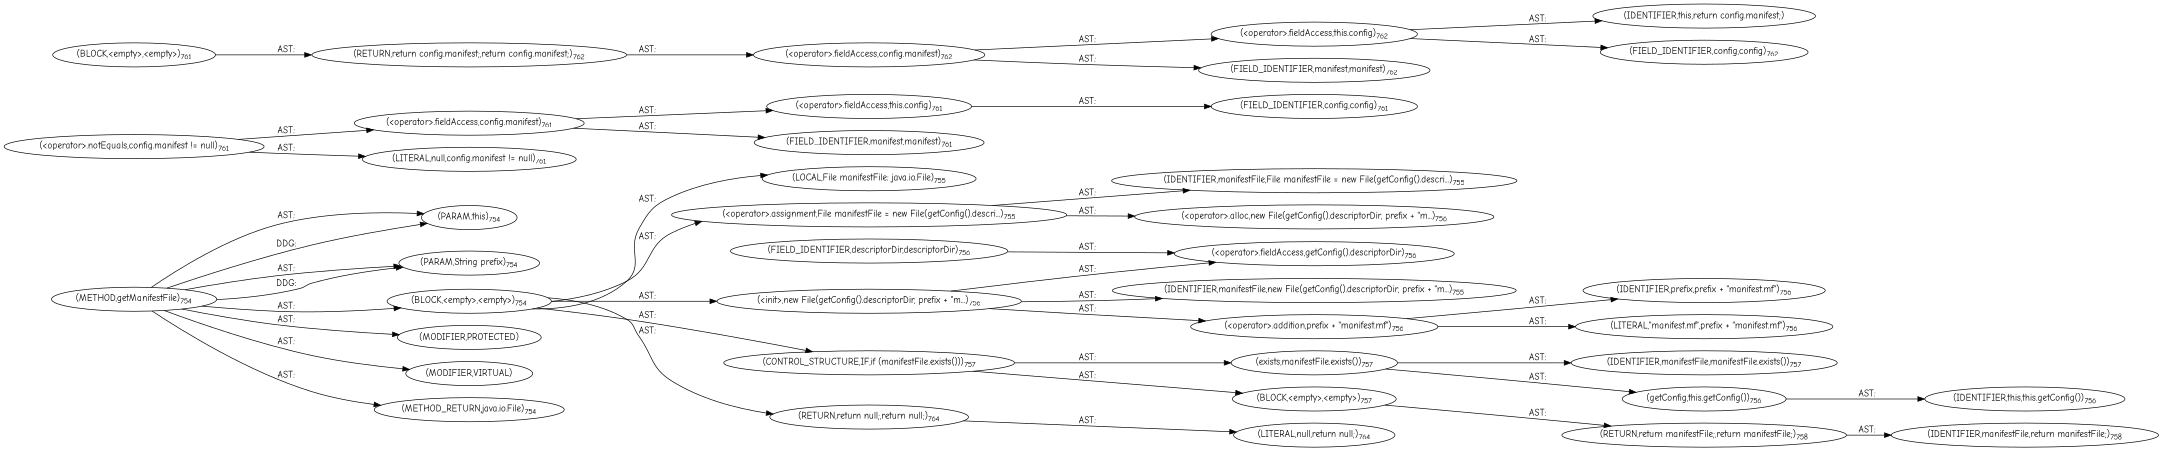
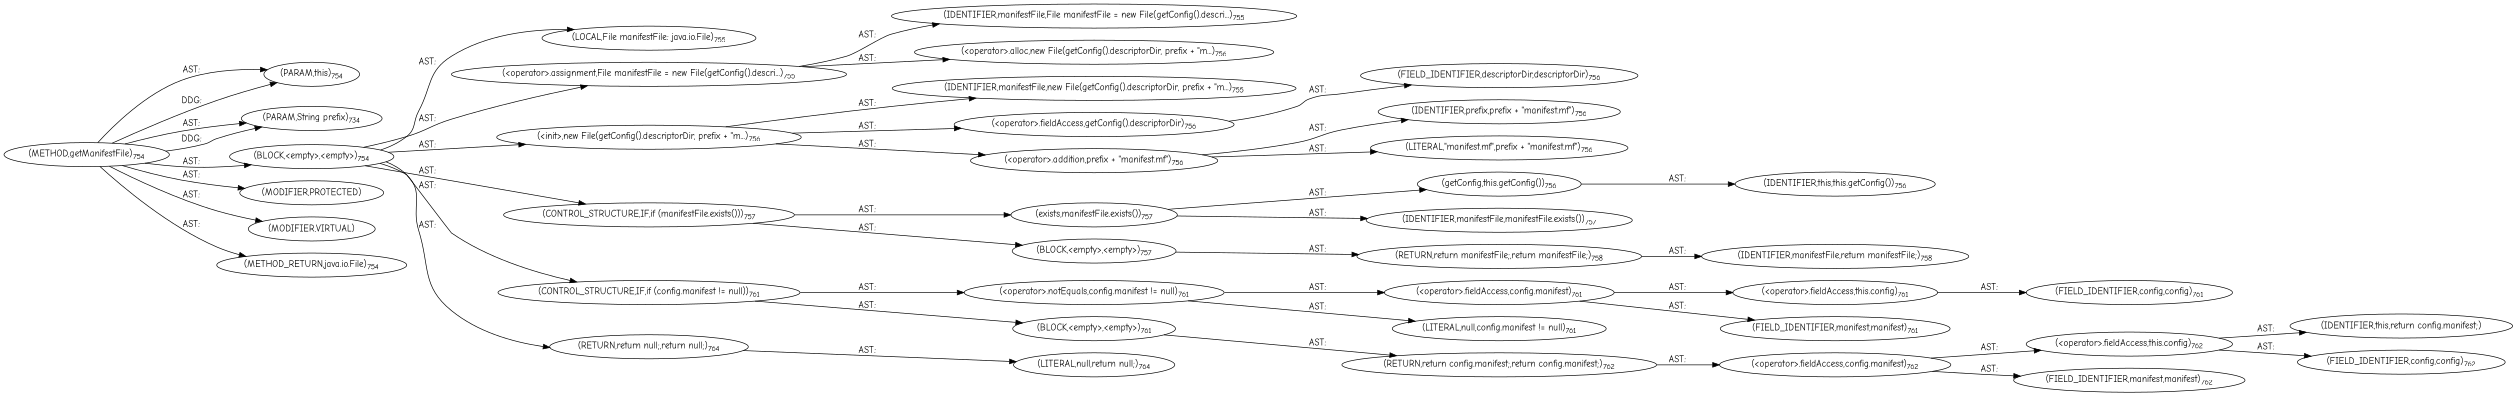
edge "(FIELD_IDENTIFIER,descriptorDir,descriptorDir)" -> "(<operator>.fieldAccess,getConfig().descriptorDir)": reversed
node "(PARAM,String prefix)": text "754" -> "734"
node "(CONTROL_STRUCTURE,IF,if (config.manifest != null))": added
